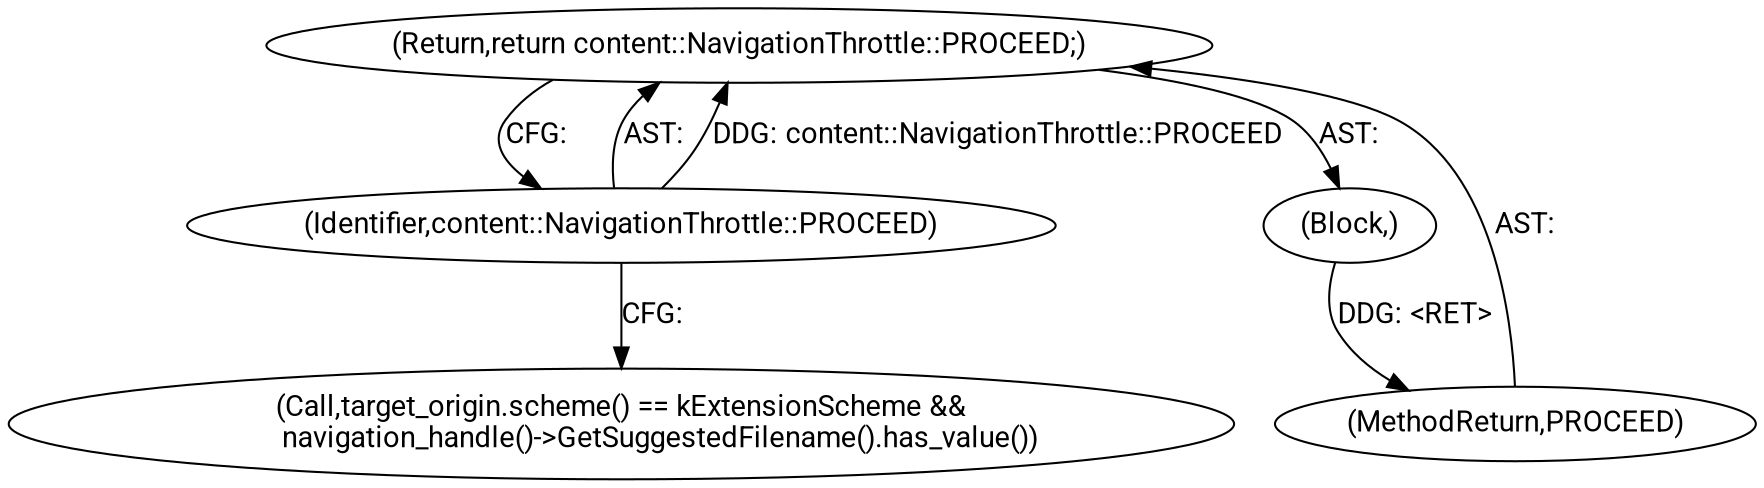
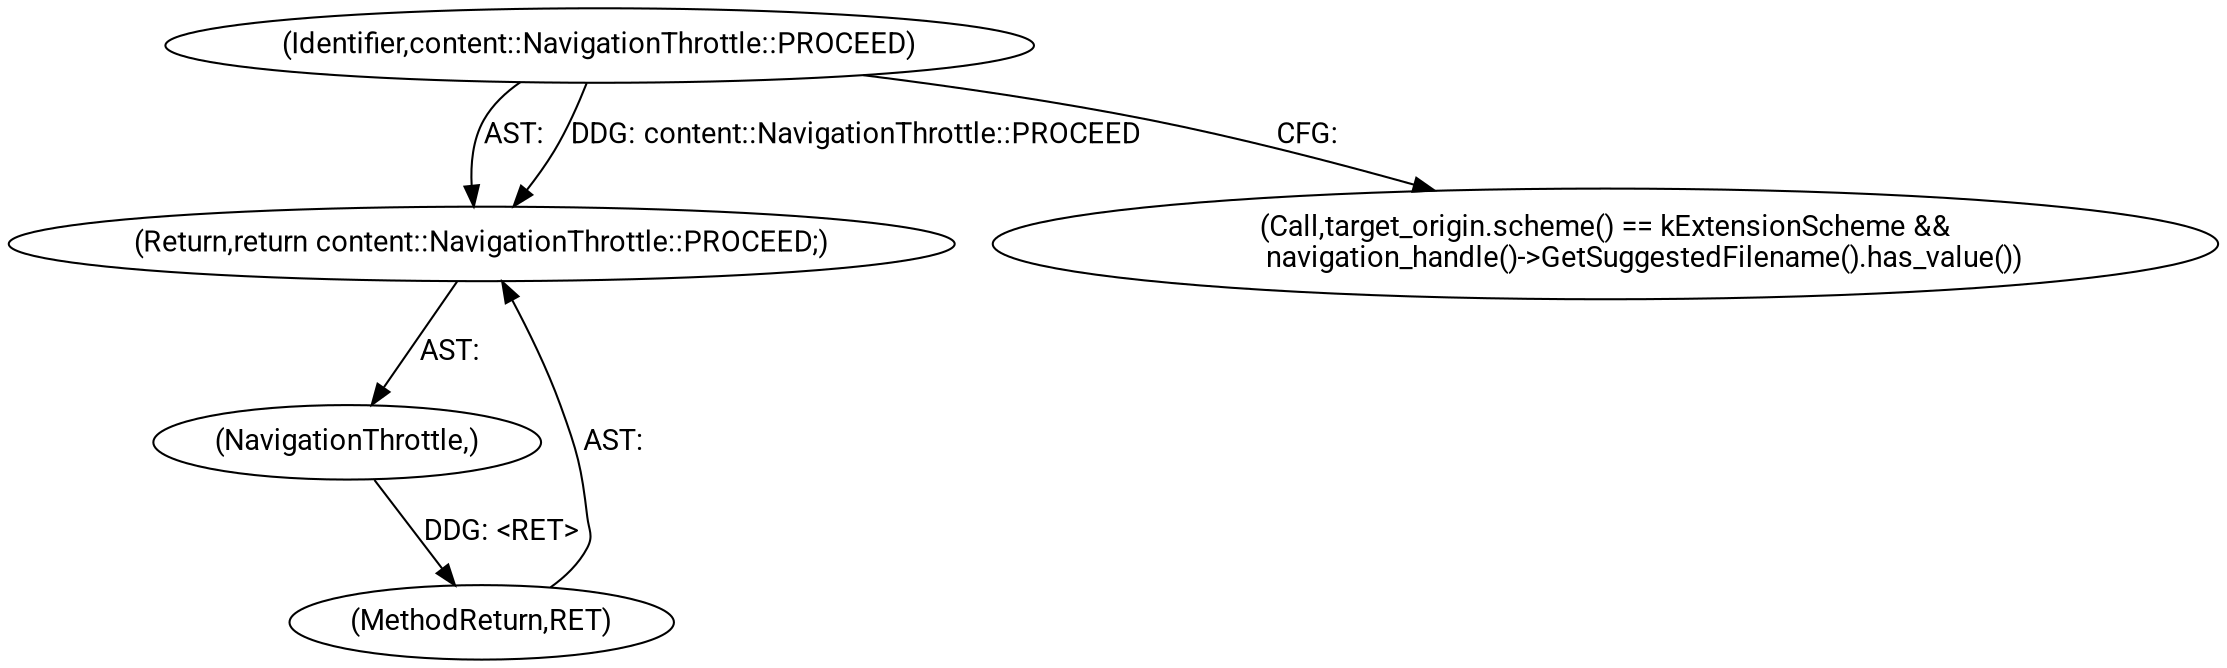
edge "(Return,return content::NavigationThrottle::PROCEED;)" -> "(Identifier,content::NavigationThrottle::PROCEED)": removed, label "CFG:"
node "(Block,)": label "(Block,)" -> "(NavigationThrottle,)"
node "(MethodReturn,PROCEED)": label "(MethodReturn,PROCEED)" -> "(MethodReturn,RET)"
